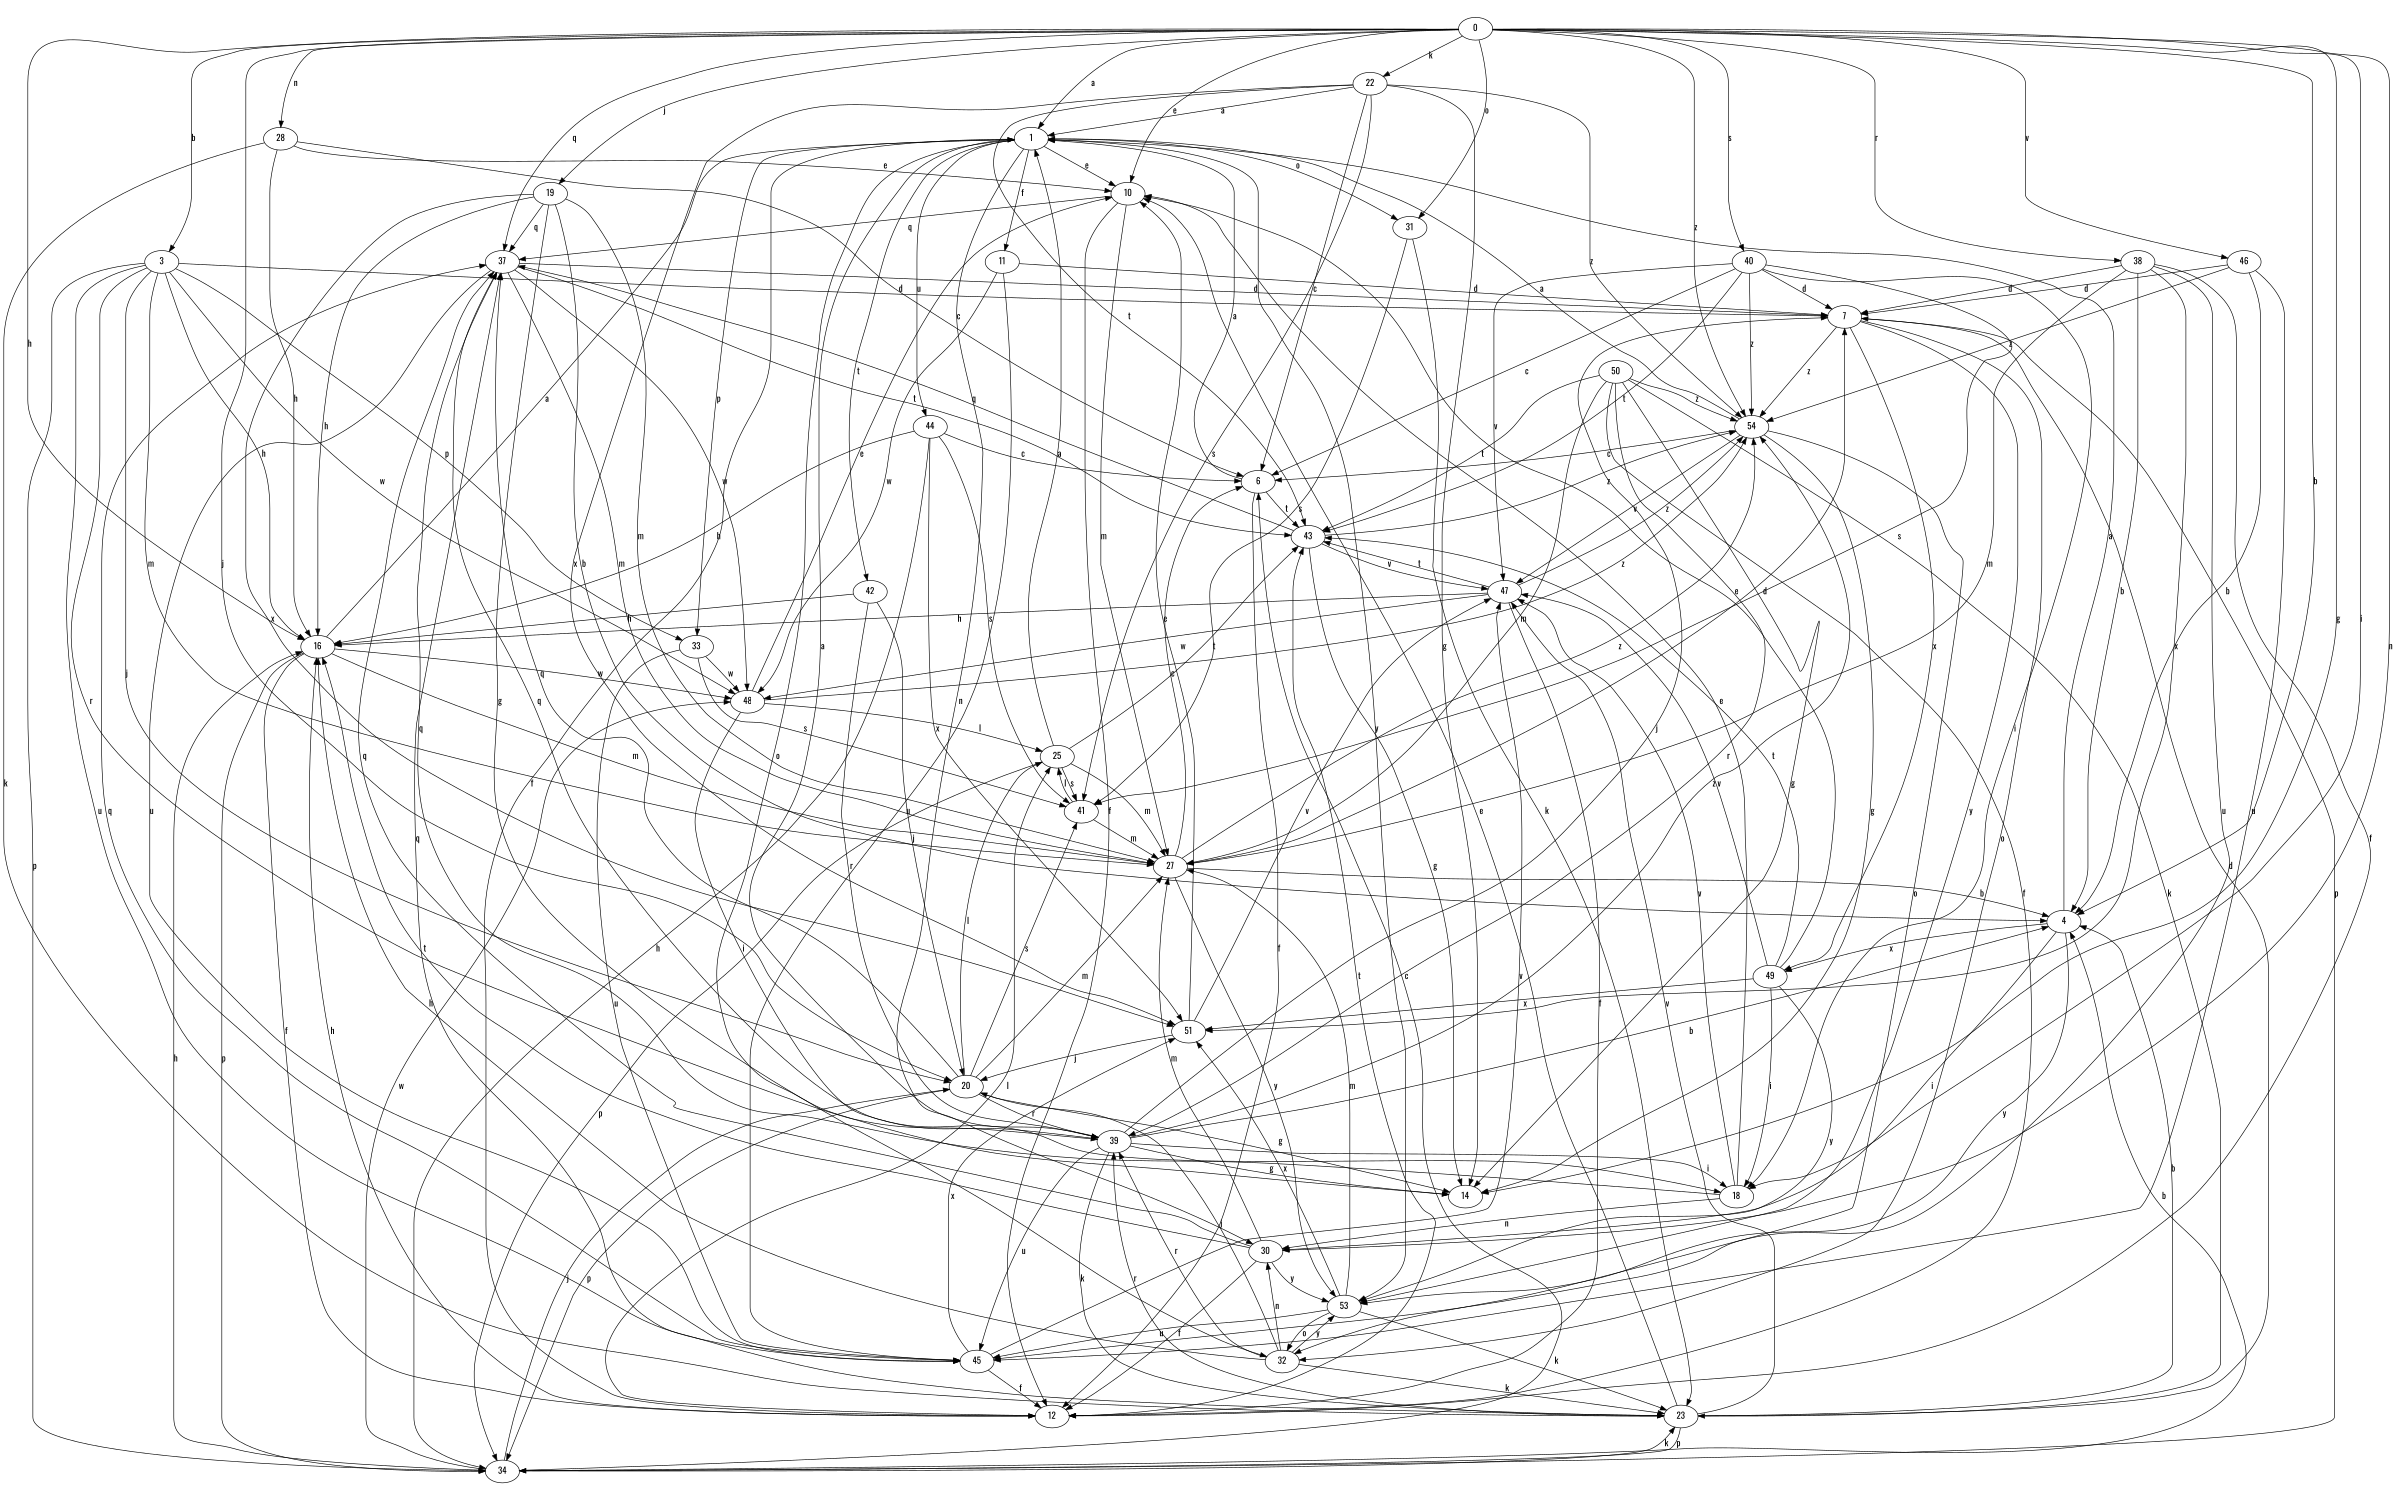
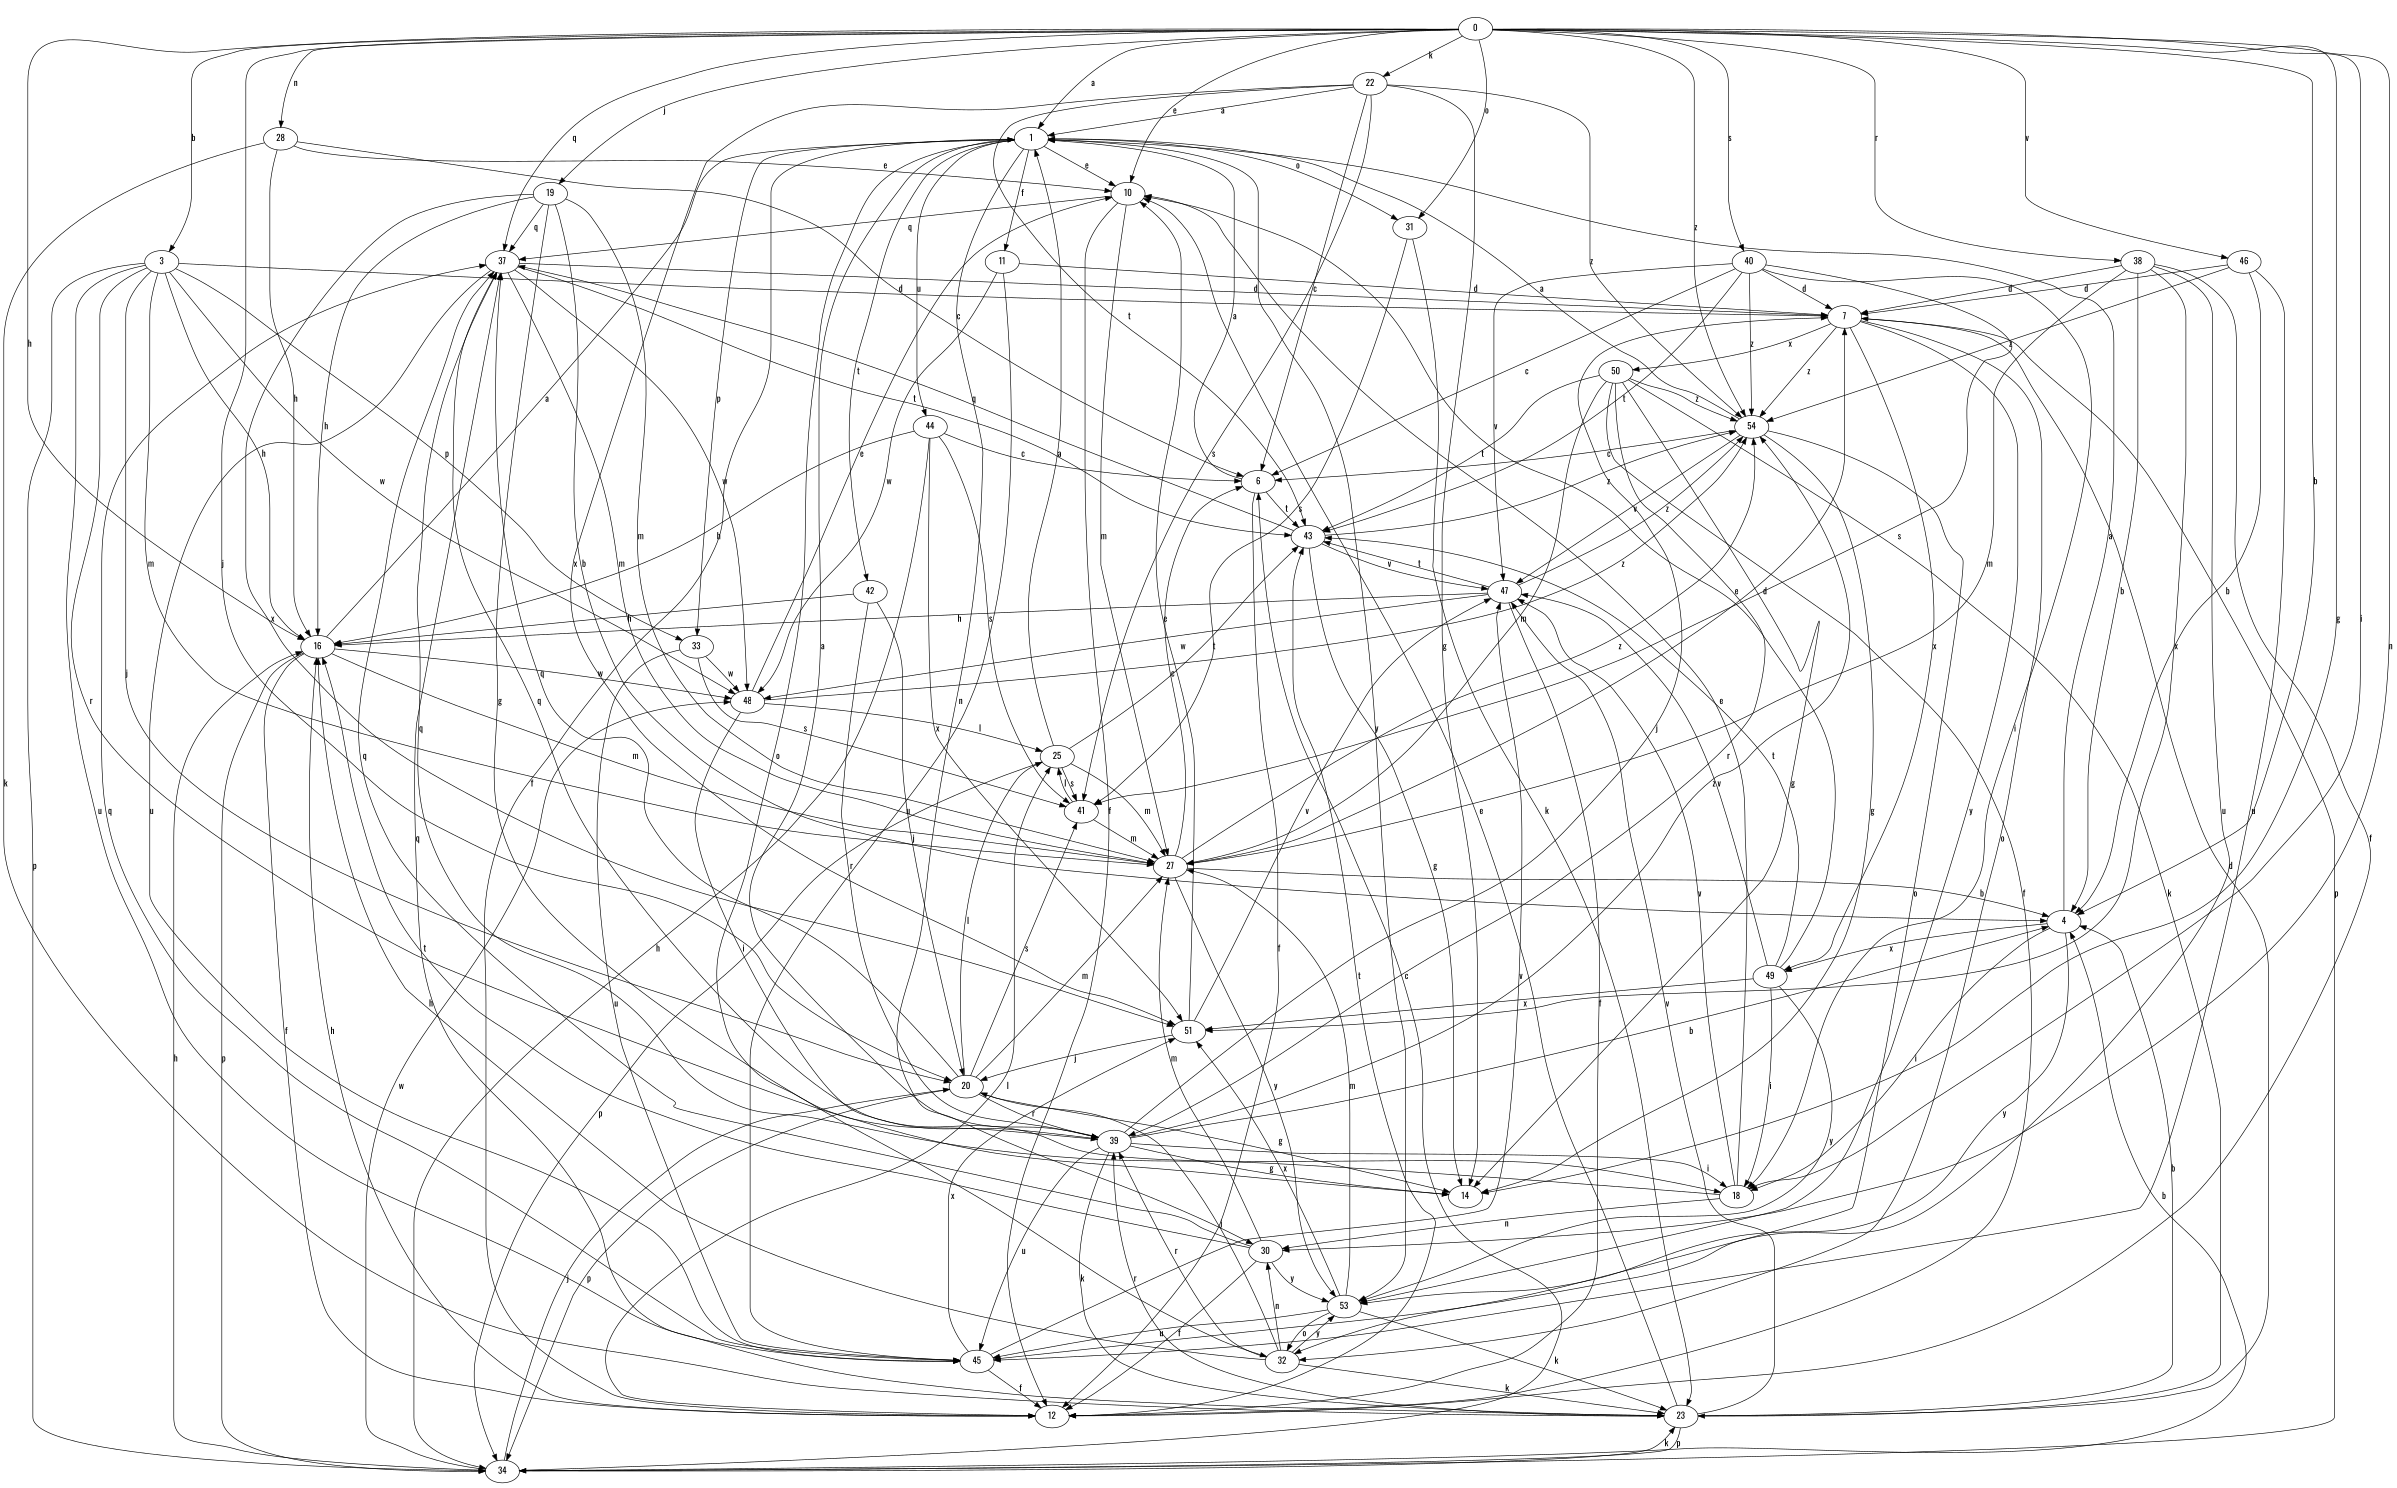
edge "7" -> "50": added, label "x"
edge "4" -> "30": now "4" -> "18"
